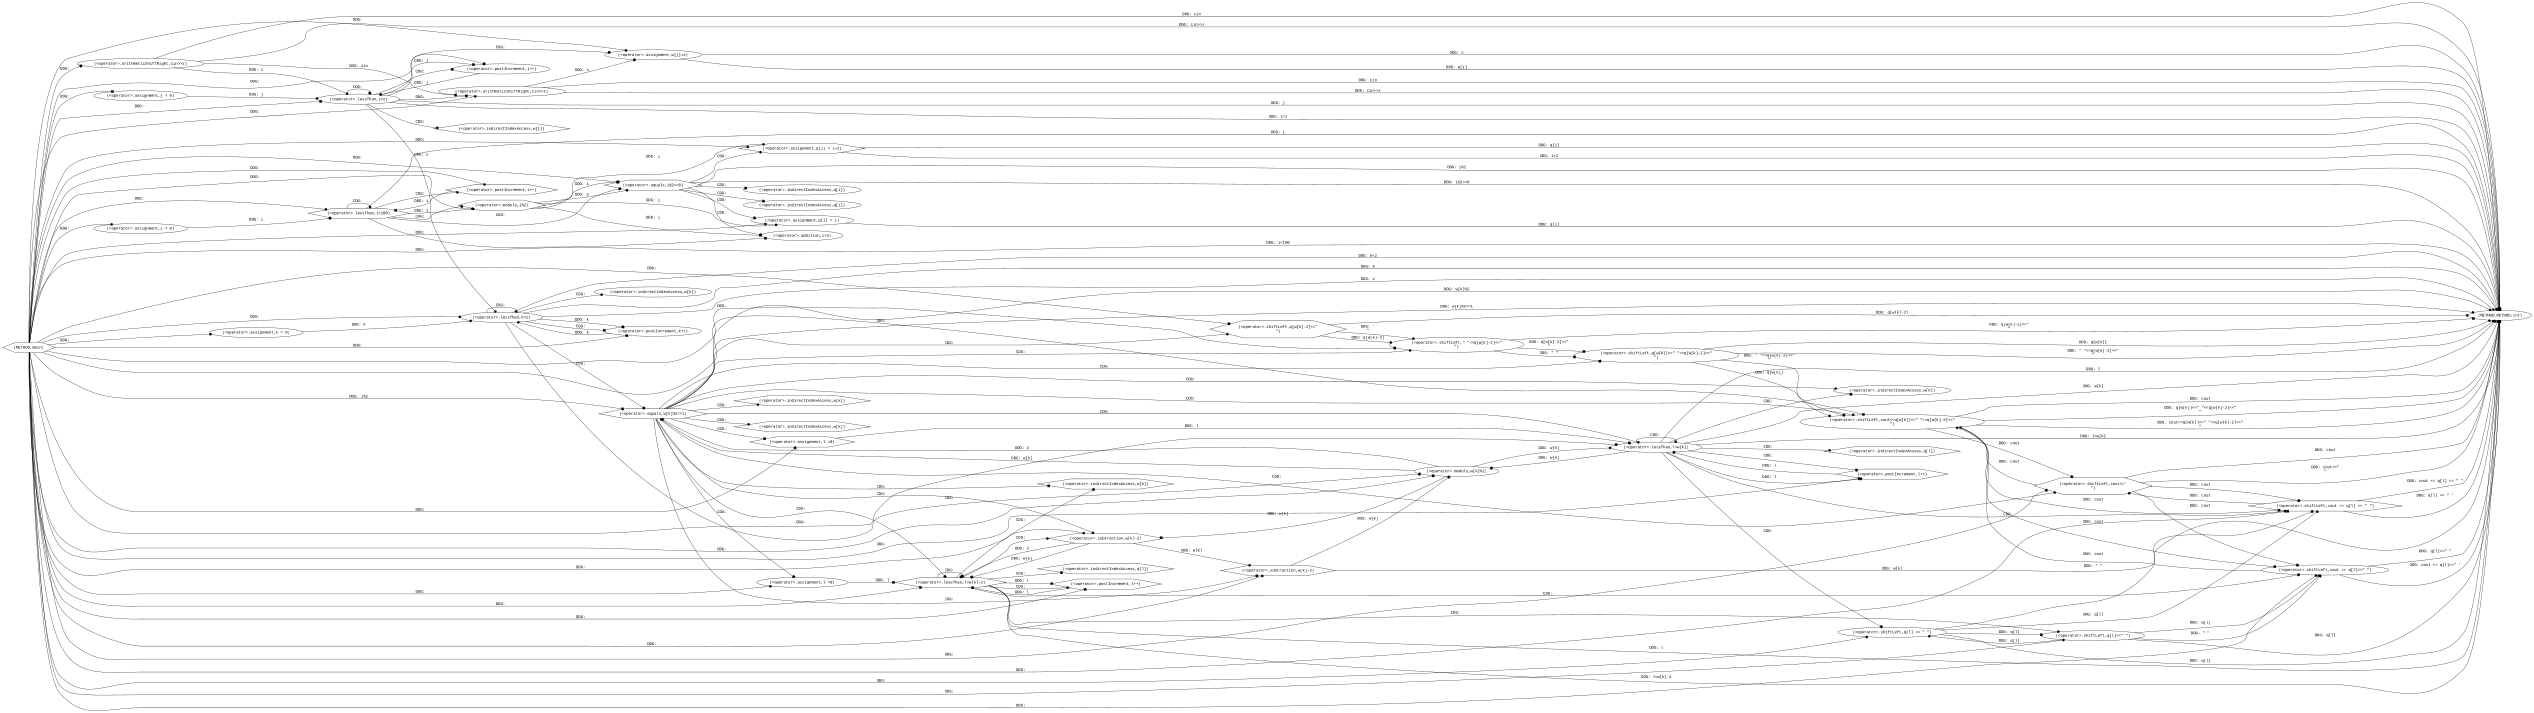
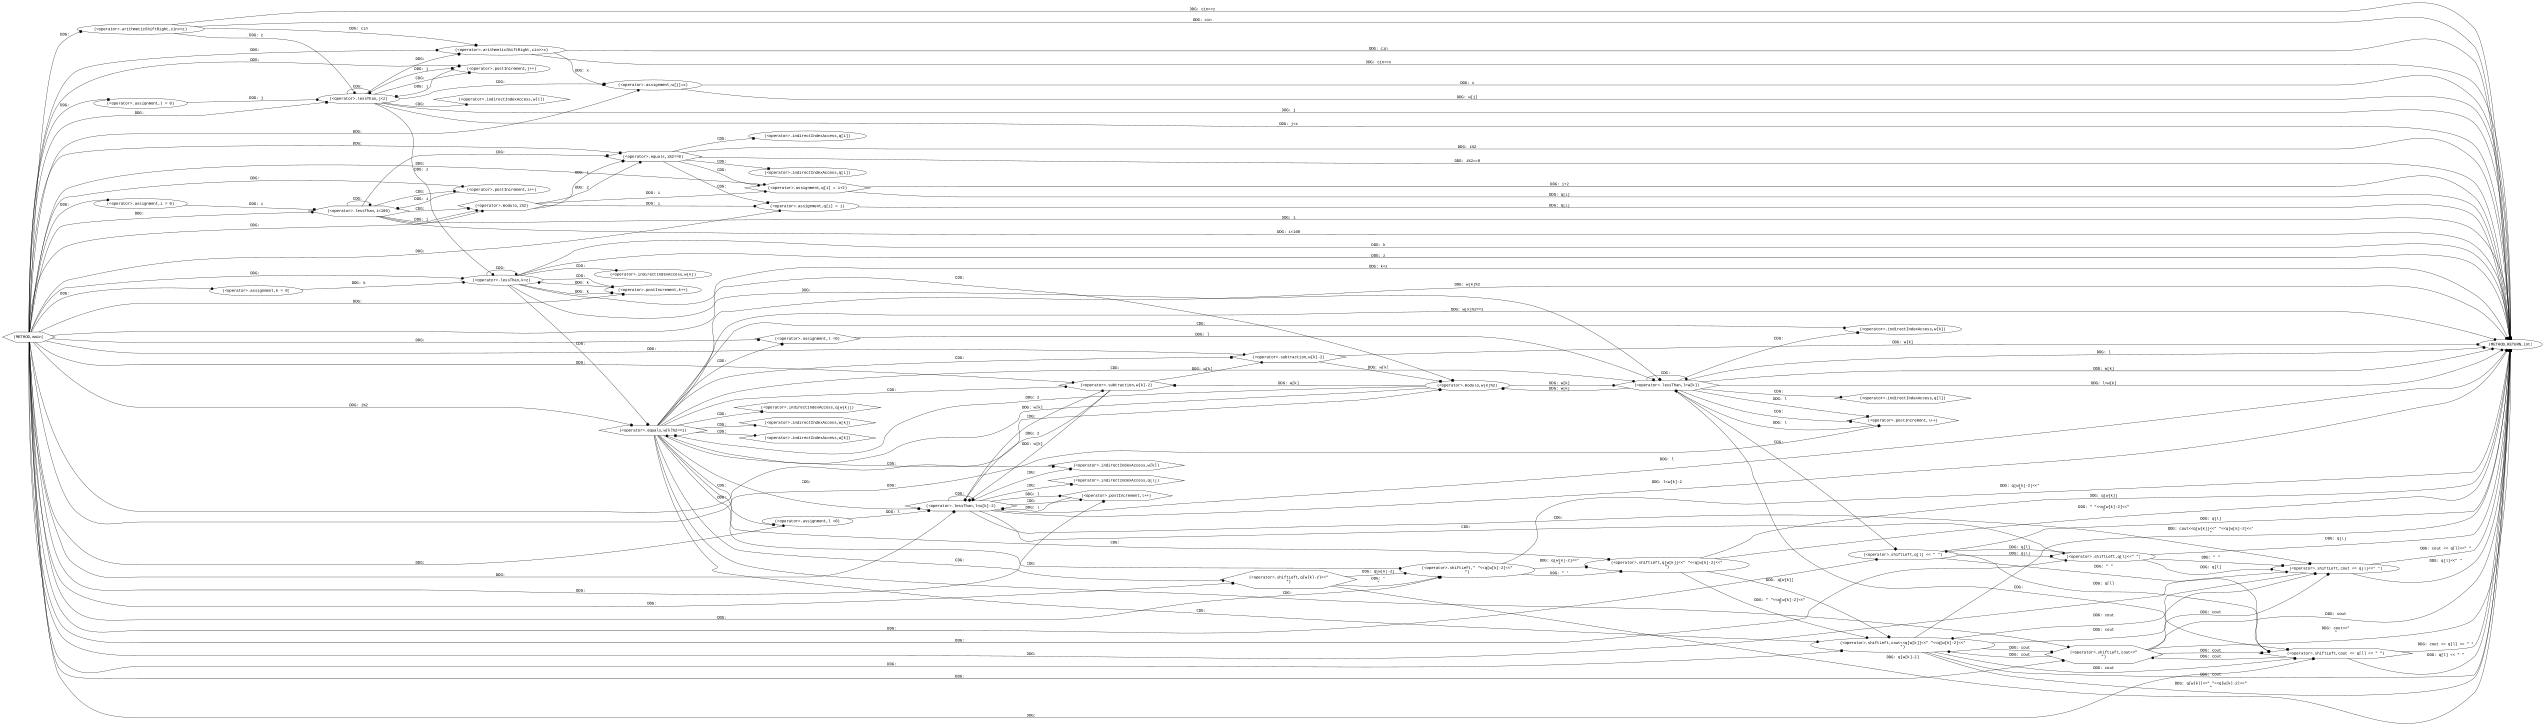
node "(<operator>.postIncrement,i++)": shape hexagon -> ellipse
node "(<operator>.addition,i+2)": removed
node "(METHOD_METHOD,int)": label "(METHOD_METHOD,int)" -> "(METHOD_RETURN,int)"
node "(<operator>.indirectIndexAccess,q[w[k]])": added
node "(<operator>.lessThan,l<w[k])": shape ellipse -> hexagon
